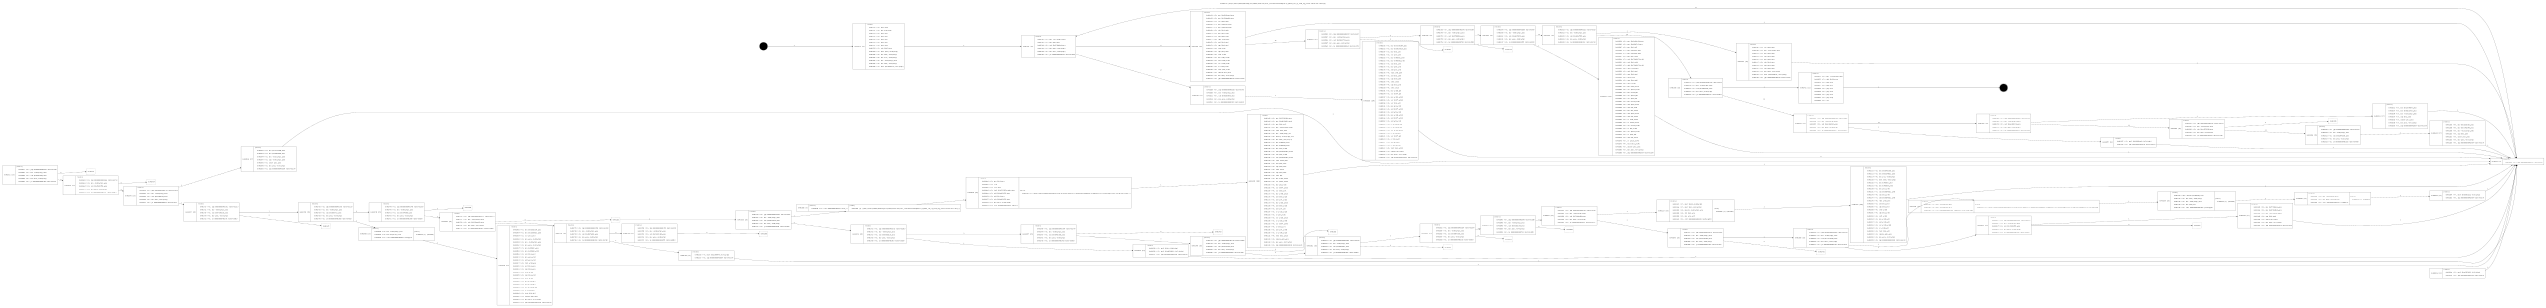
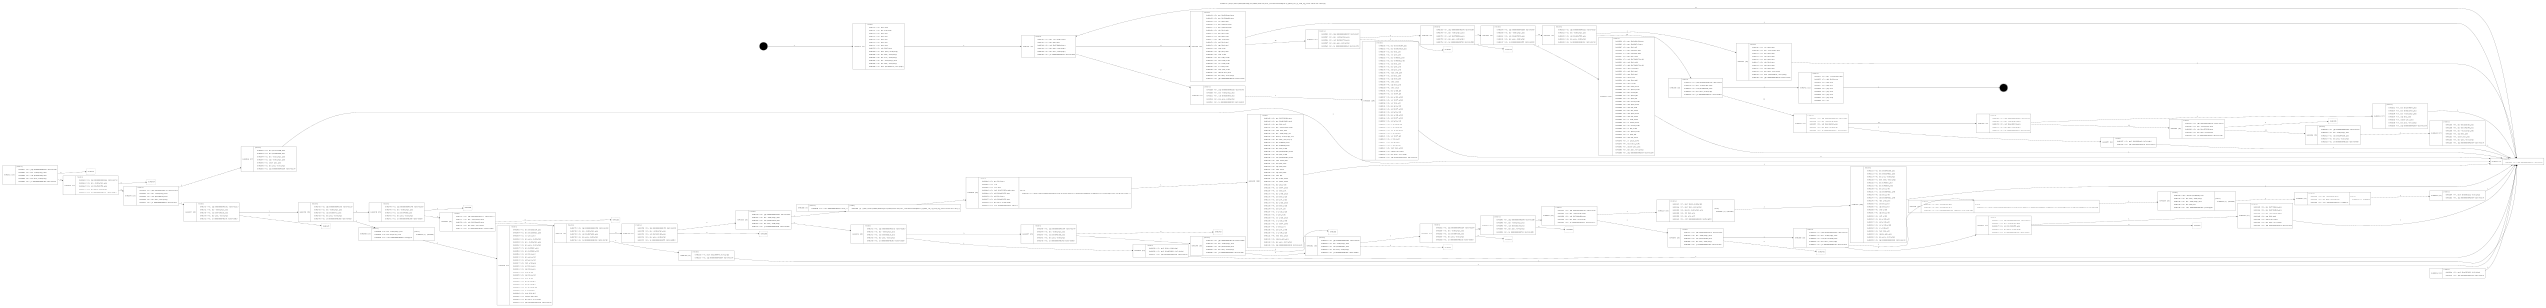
edge "0x401a1e" -> "0x4017ad [25]": now "0x401794 [25]" -> "0x4017ad [25]"
